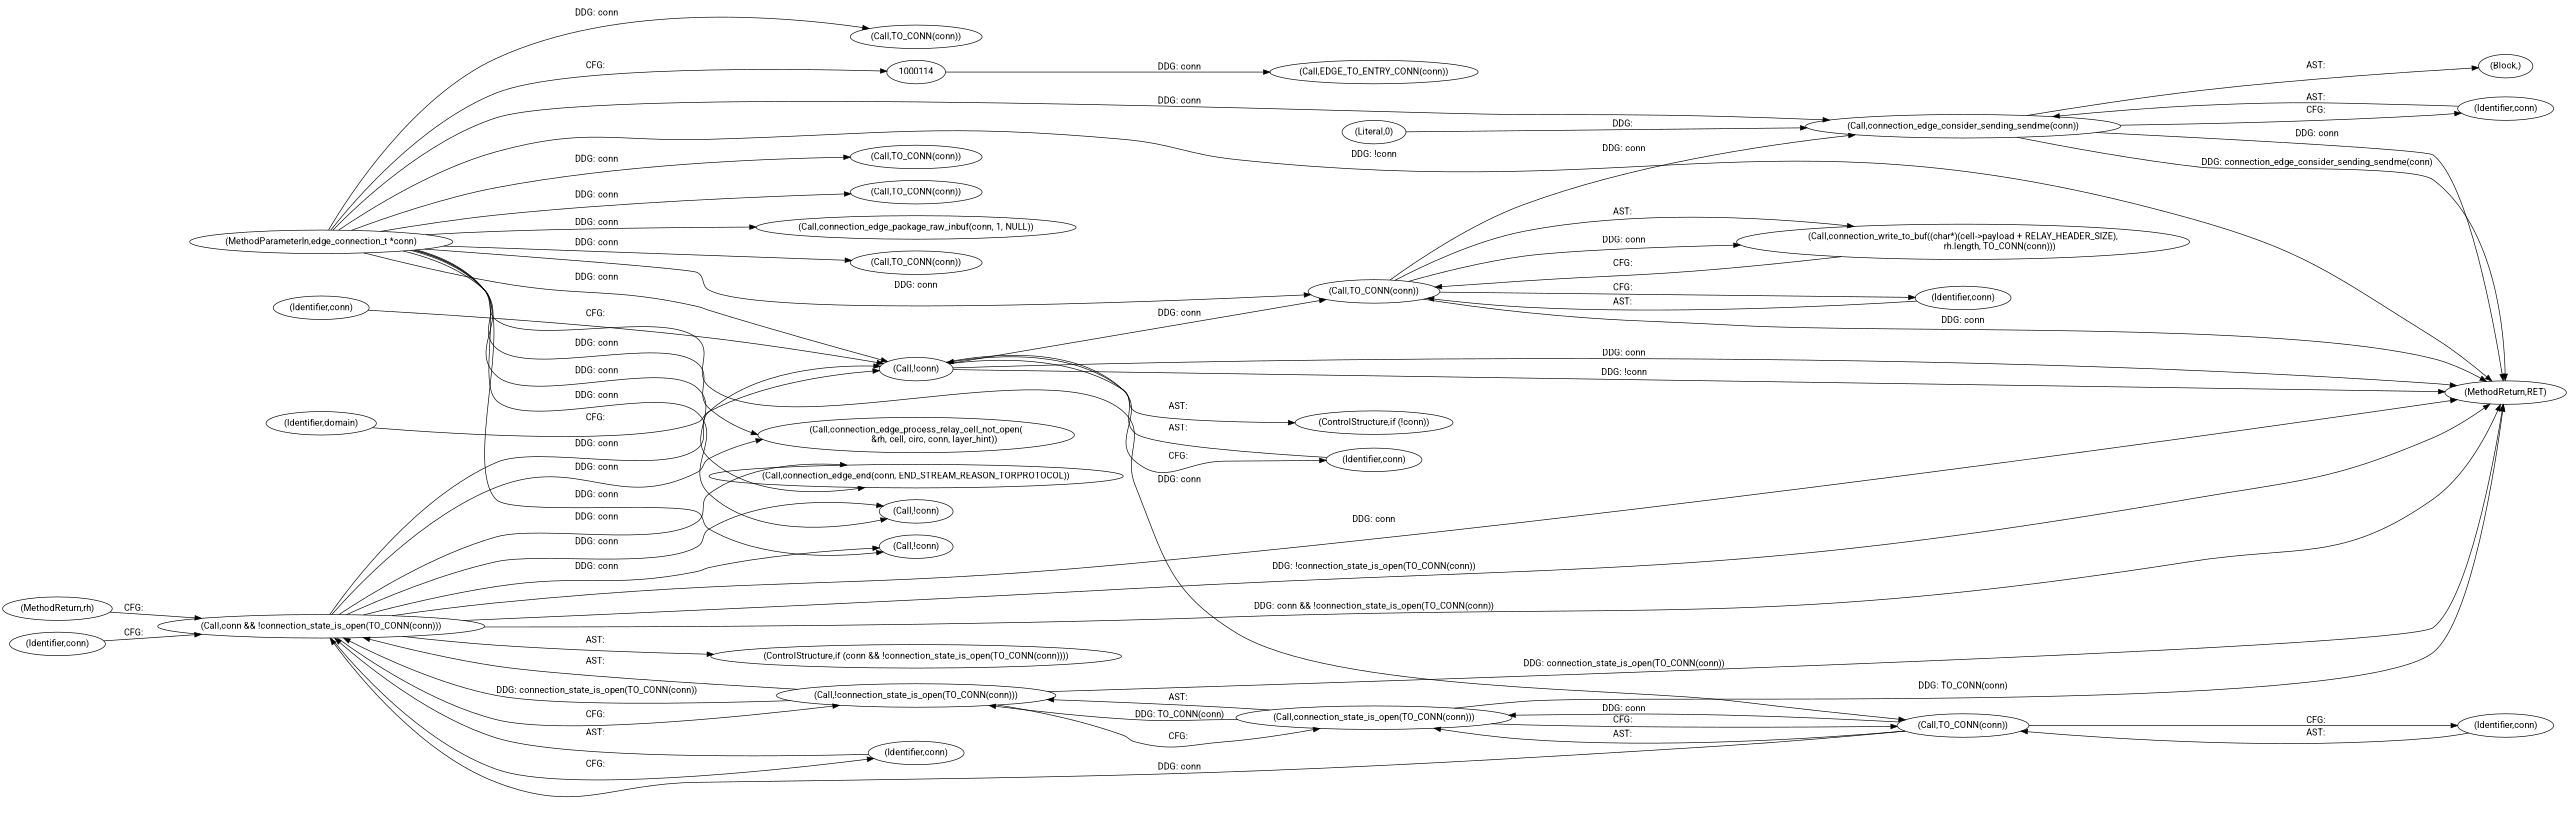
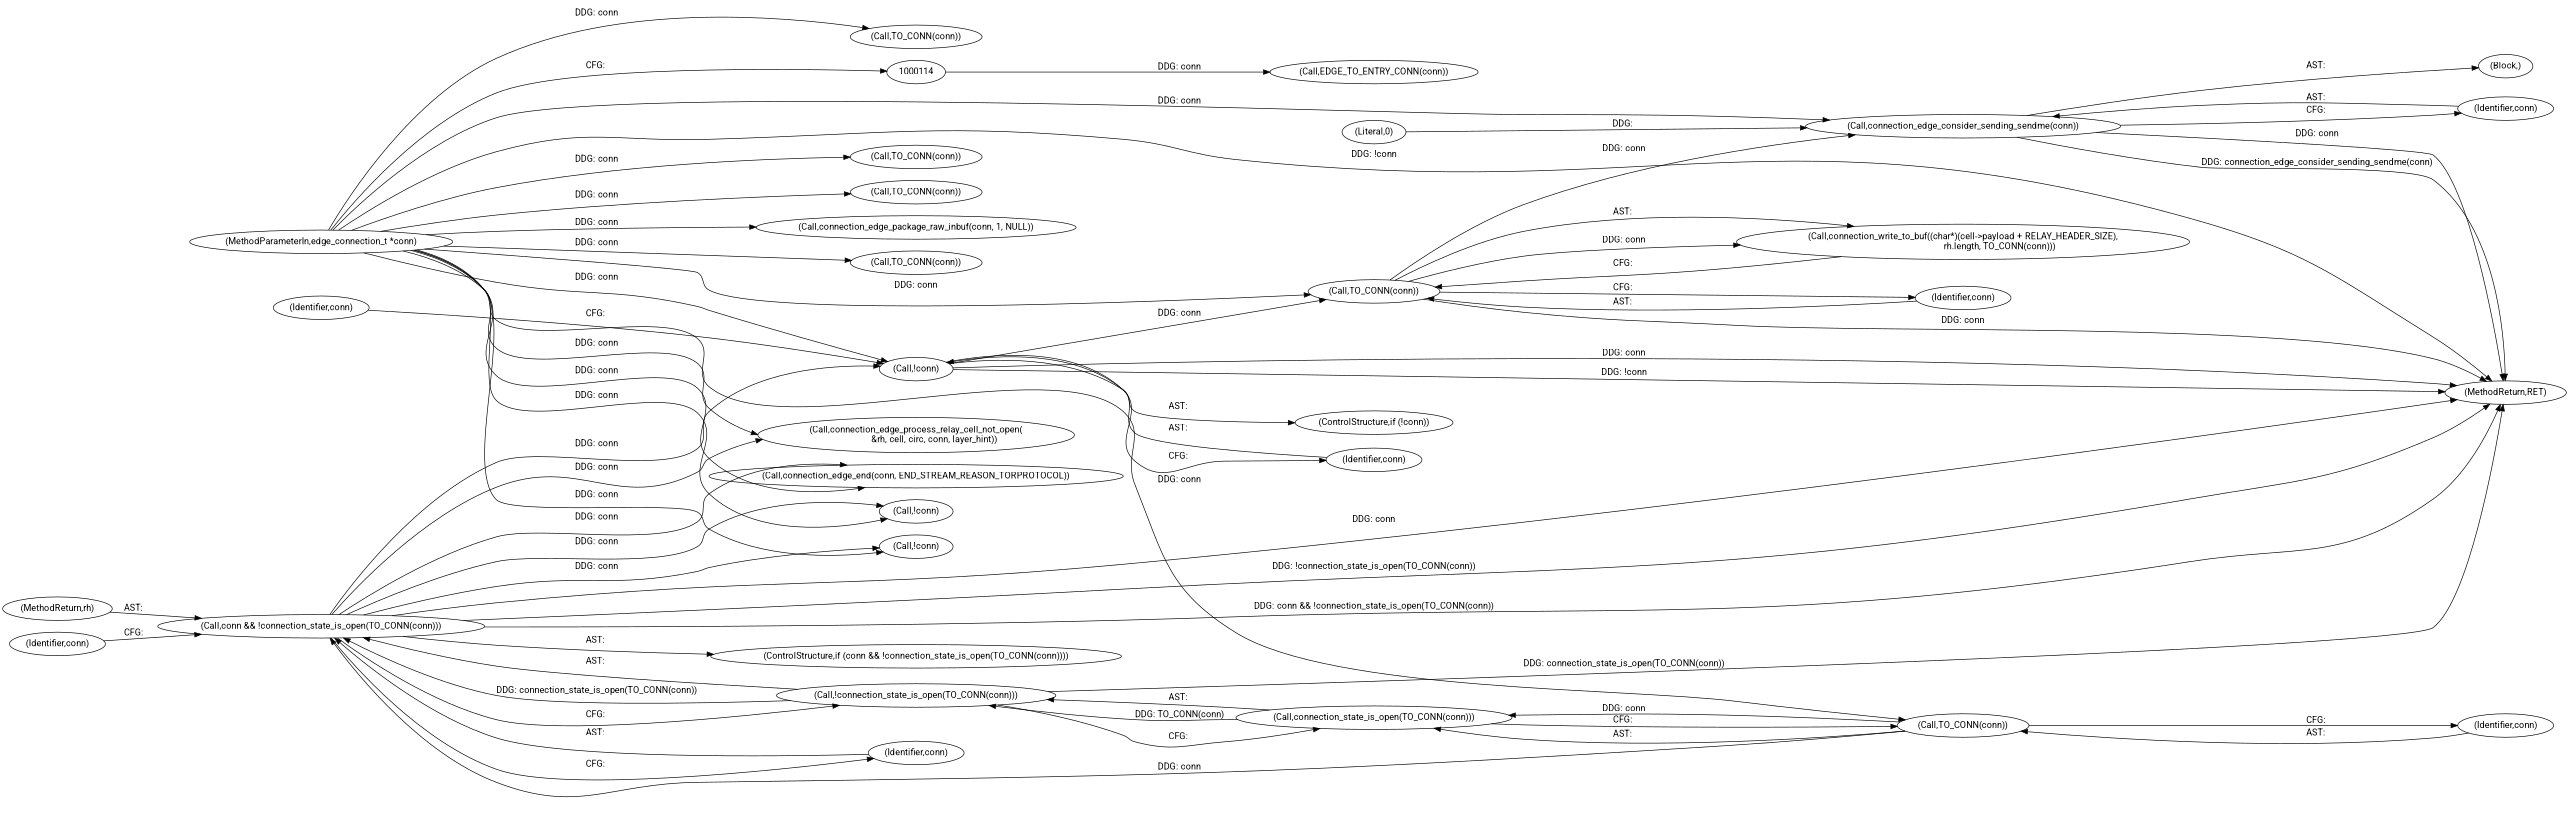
node "(Identifier,domain)": removed
edge "(MethodReturn,rh)" -> "(Call,conn && !connection_state_is_open(TO_CONN(conn)))": label "CFG: " -> "AST: "
edge "(Call,connection_state_is_open(TO_CONN(conn)))" -> "(MethodReturn,RET)": removed, label "DDG: TO_CONN(conn)"
